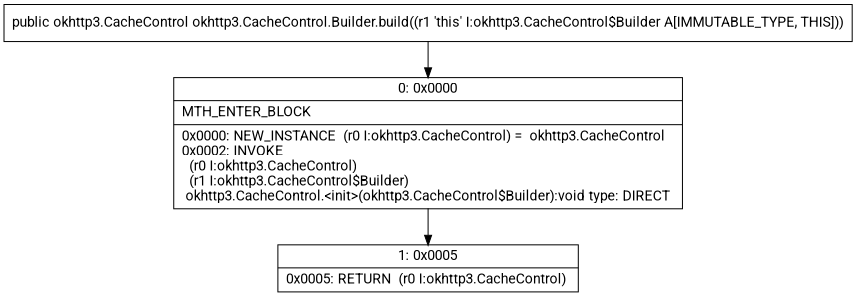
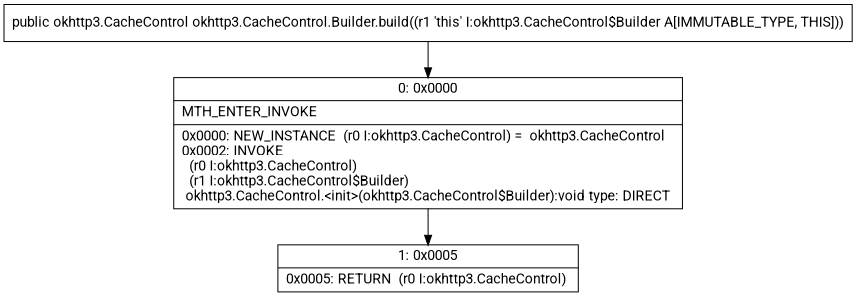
node "0: 0x0000": text "MTH_ENTER_BLOCK" -> "MTH_ENTER_INVOKE"
